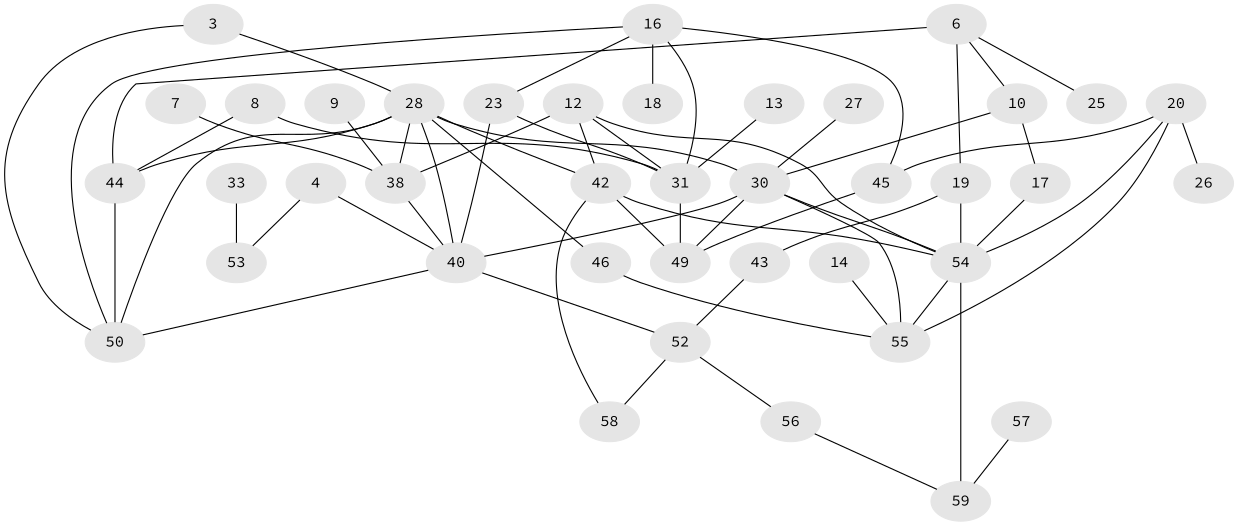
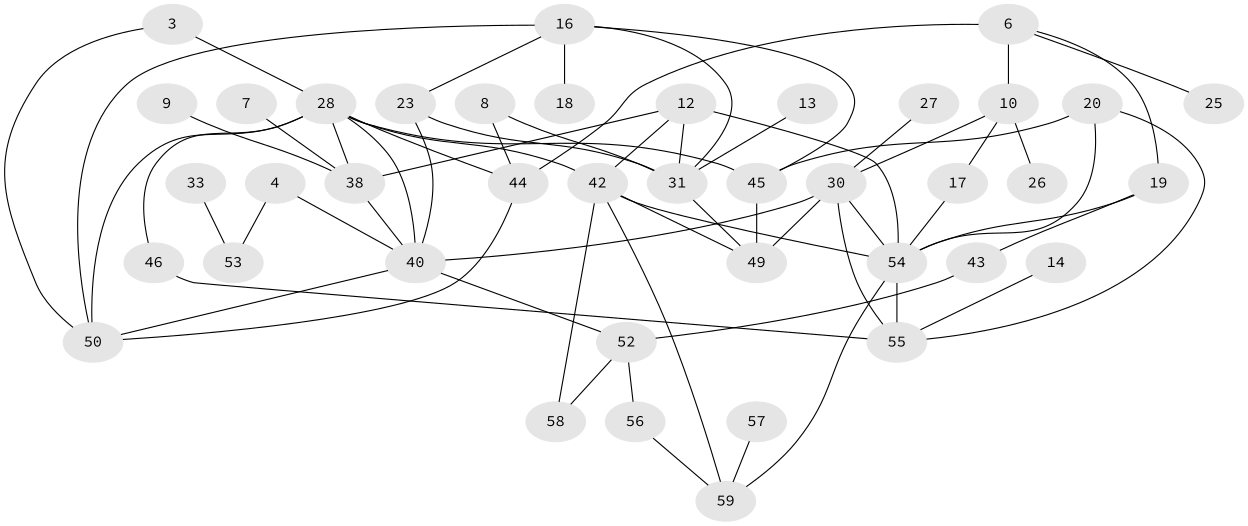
edge "20" -- "26": now "10" -- "26"
edge "28" -- "30": now "28" -- "45"
edge "42" -- "59": added
